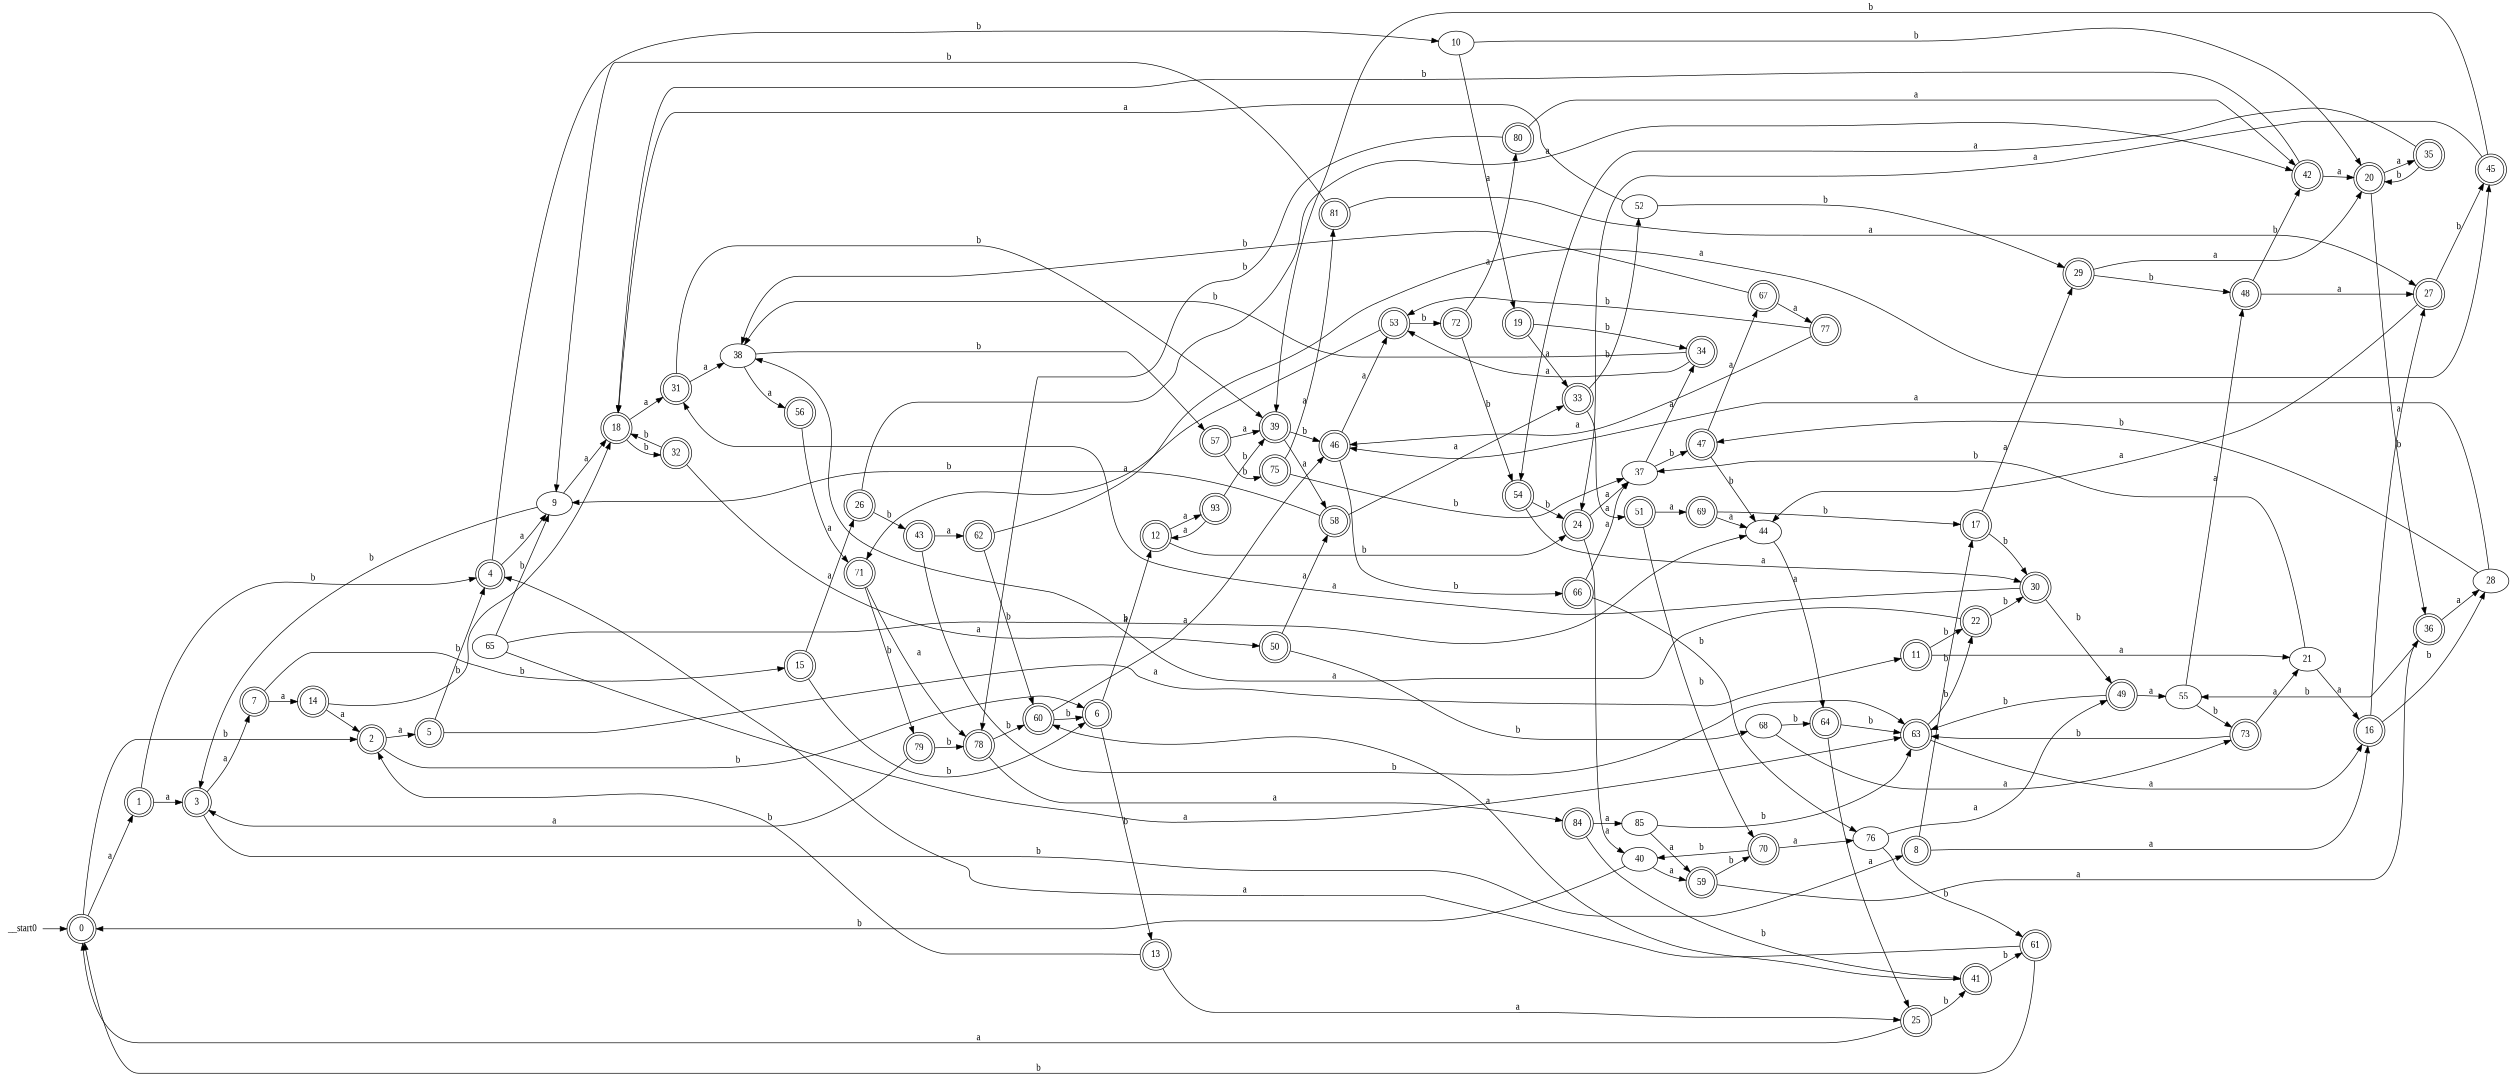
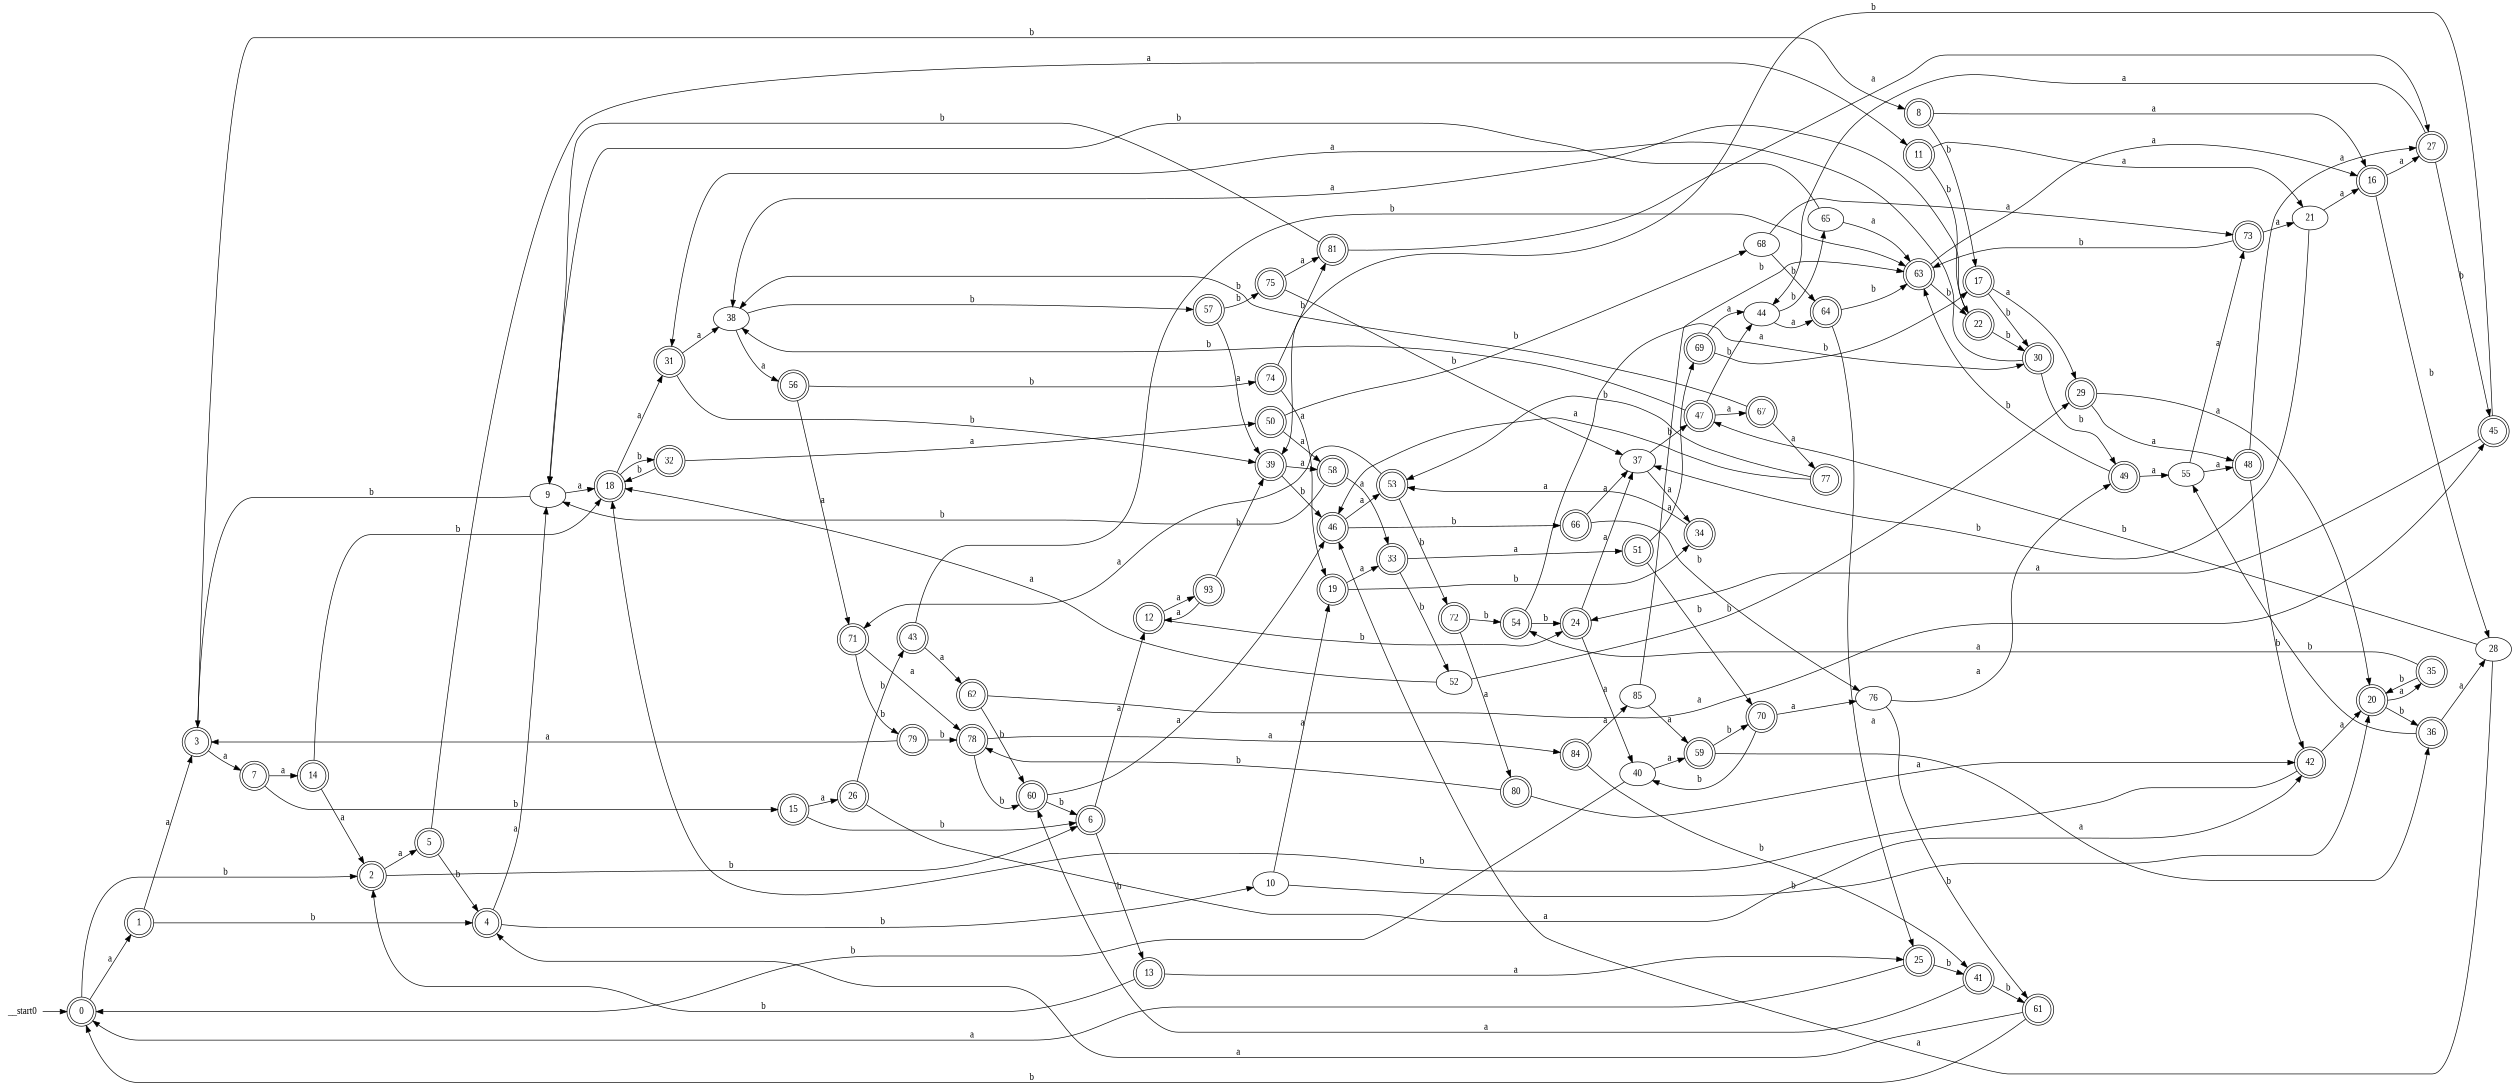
edge "29" -> "48": label "b" -> "a"
edge "34" -> "38": now "47" -> "38"
node "74": added
edge "65" -> "44": reversed
edge "55" -> "73": label "b" -> "a"
